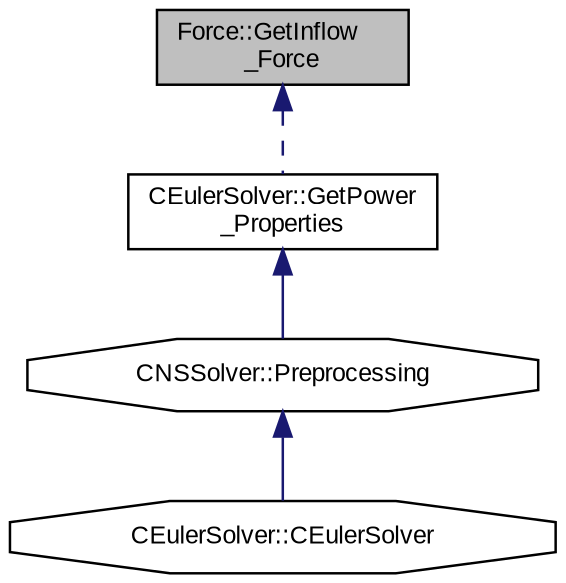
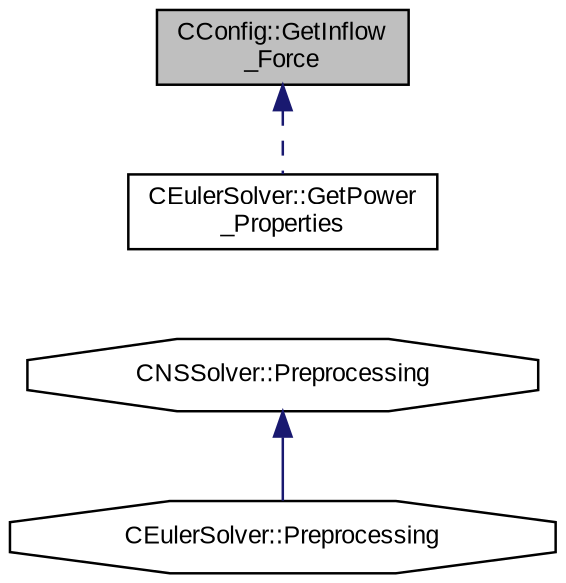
node "Force::GetInflow _Force": label "Force::GetInflow _Force" -> "CConfig::GetInflow _Force"
edge "CNSSolver::Preprocessing" -> "CEulerSolver::GetPower _Properties": removed
node "CEulerSolver::CEulerSolver": label "CEulerSolver::CEulerSolver" -> "CEulerSolver::Preprocessing"
